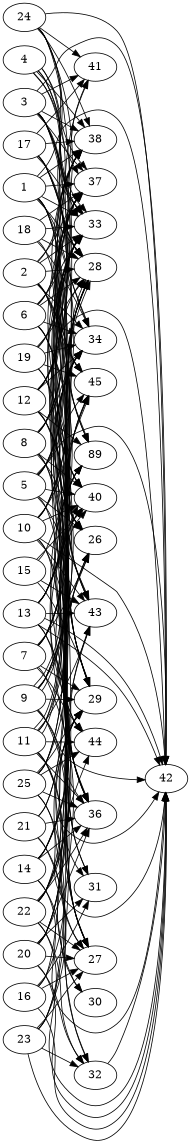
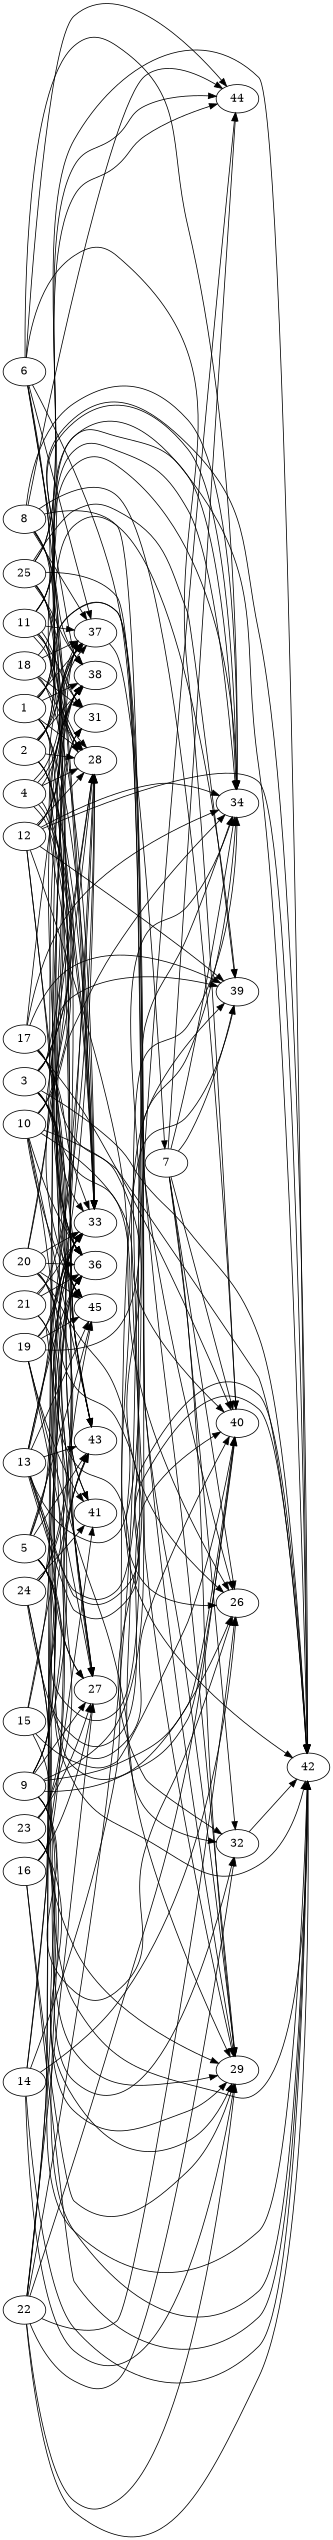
edge "7" -> "37": reversed
node "89": label "89" -> "39"
node "30": removed
